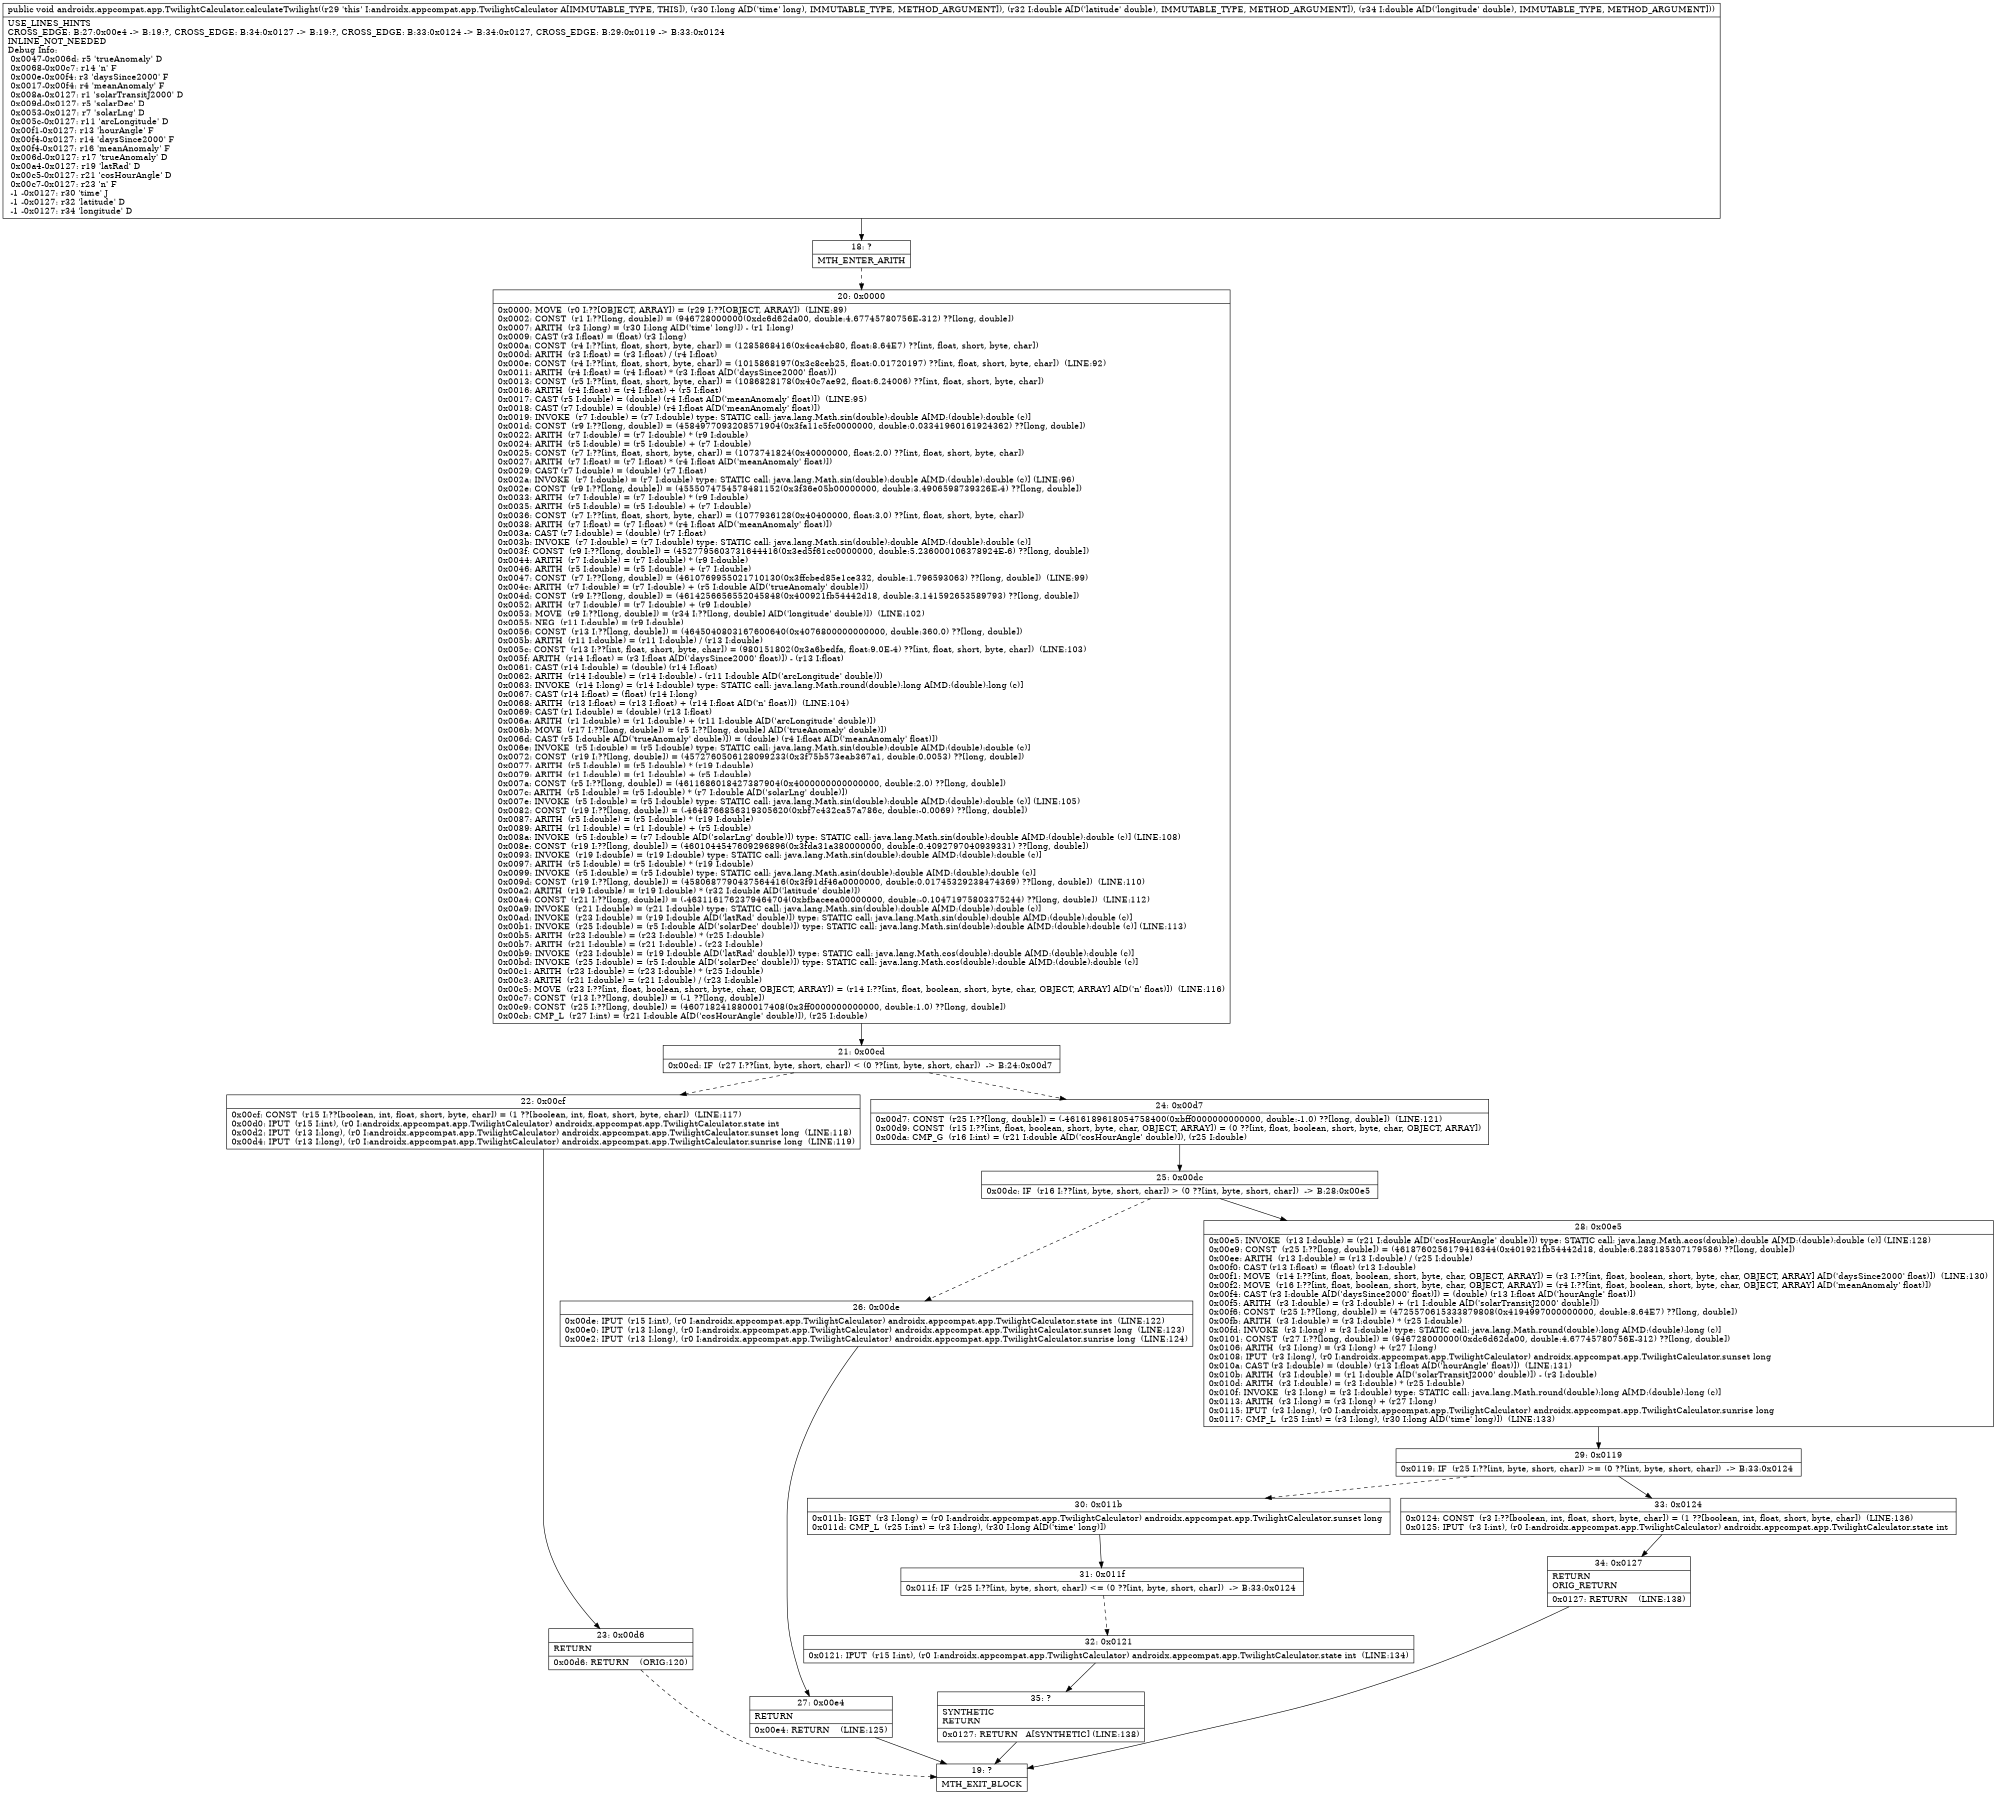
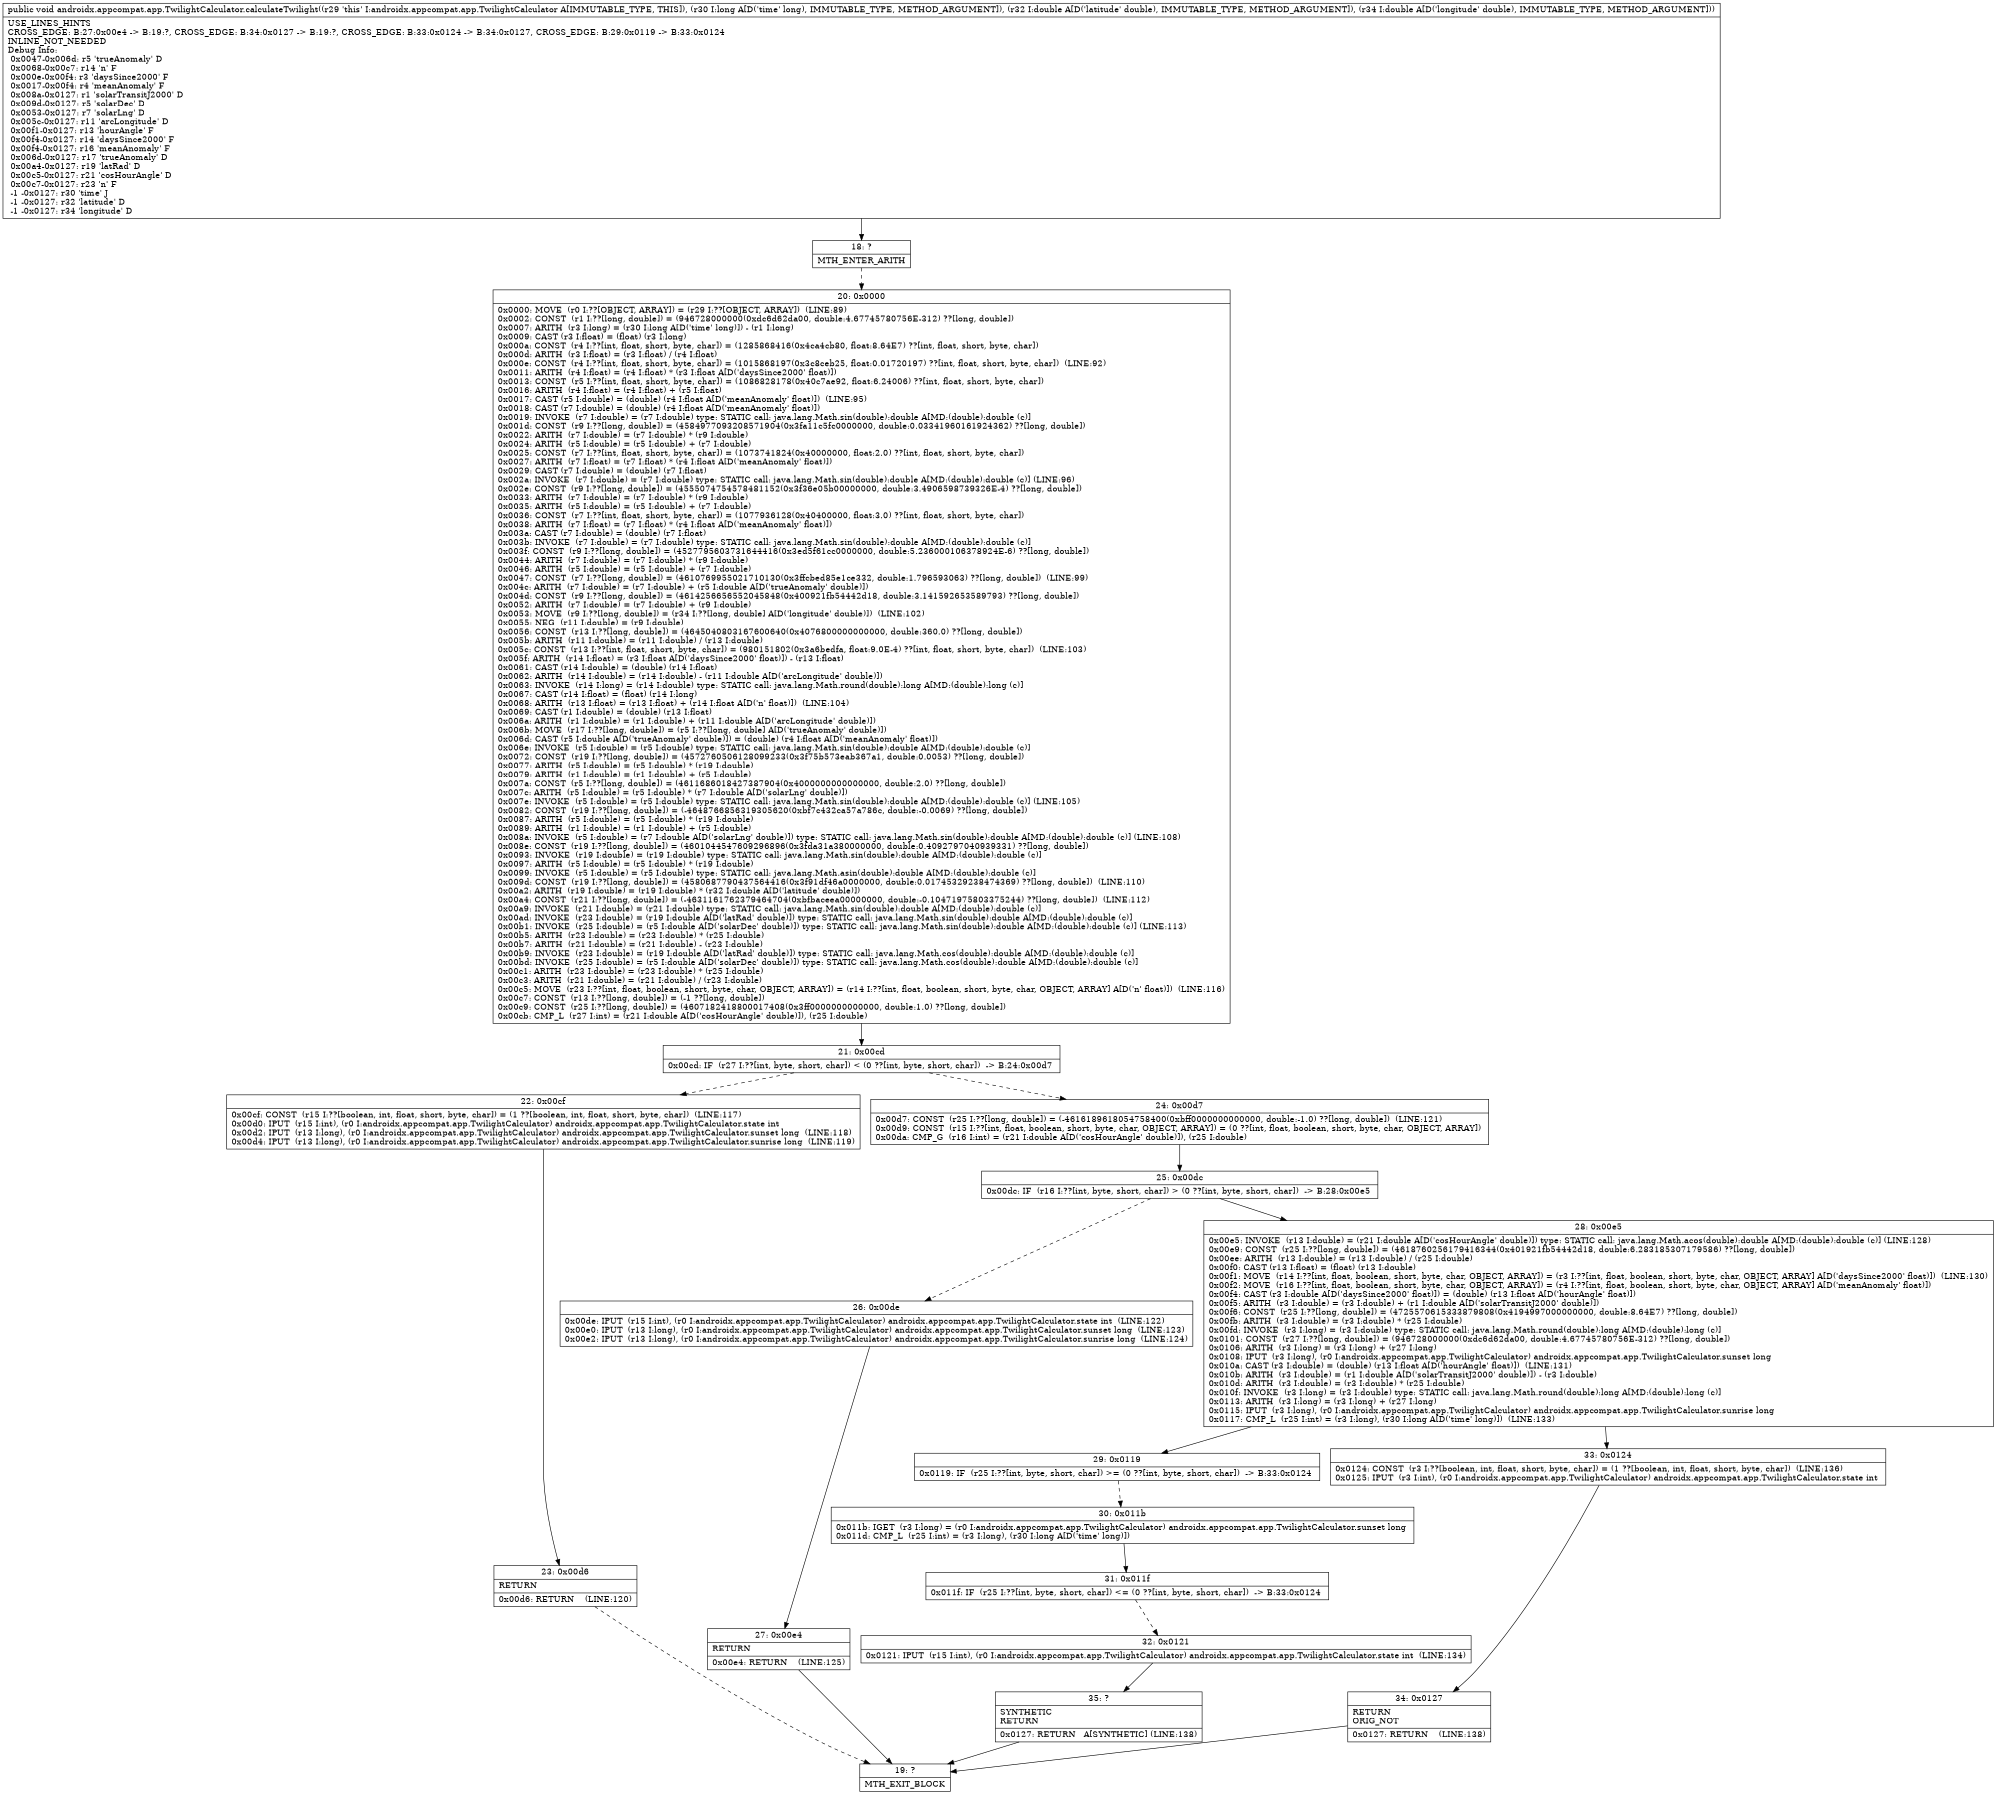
edge "29: 0x0119" -> "33: 0x0124": now "28: 0x00e5" -> "33: 0x0124"
node "34: 0x0127": text "ORIG_RETURN" -> "ORIG_NOT"
node "23: 0x00d6": text "0x00d6: RETURN    (ORIG:120)" -> "0x00d6: RETURN    (LINE:120)"
